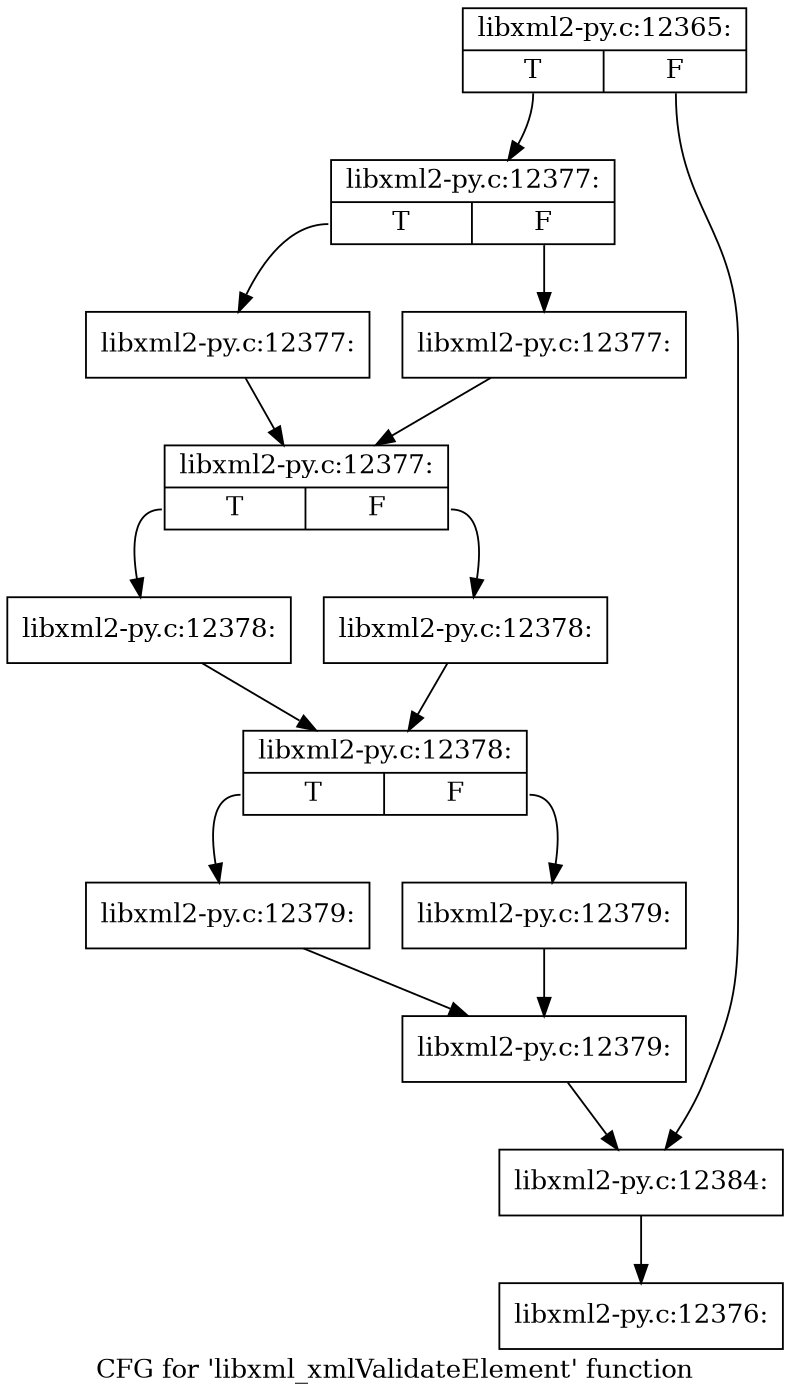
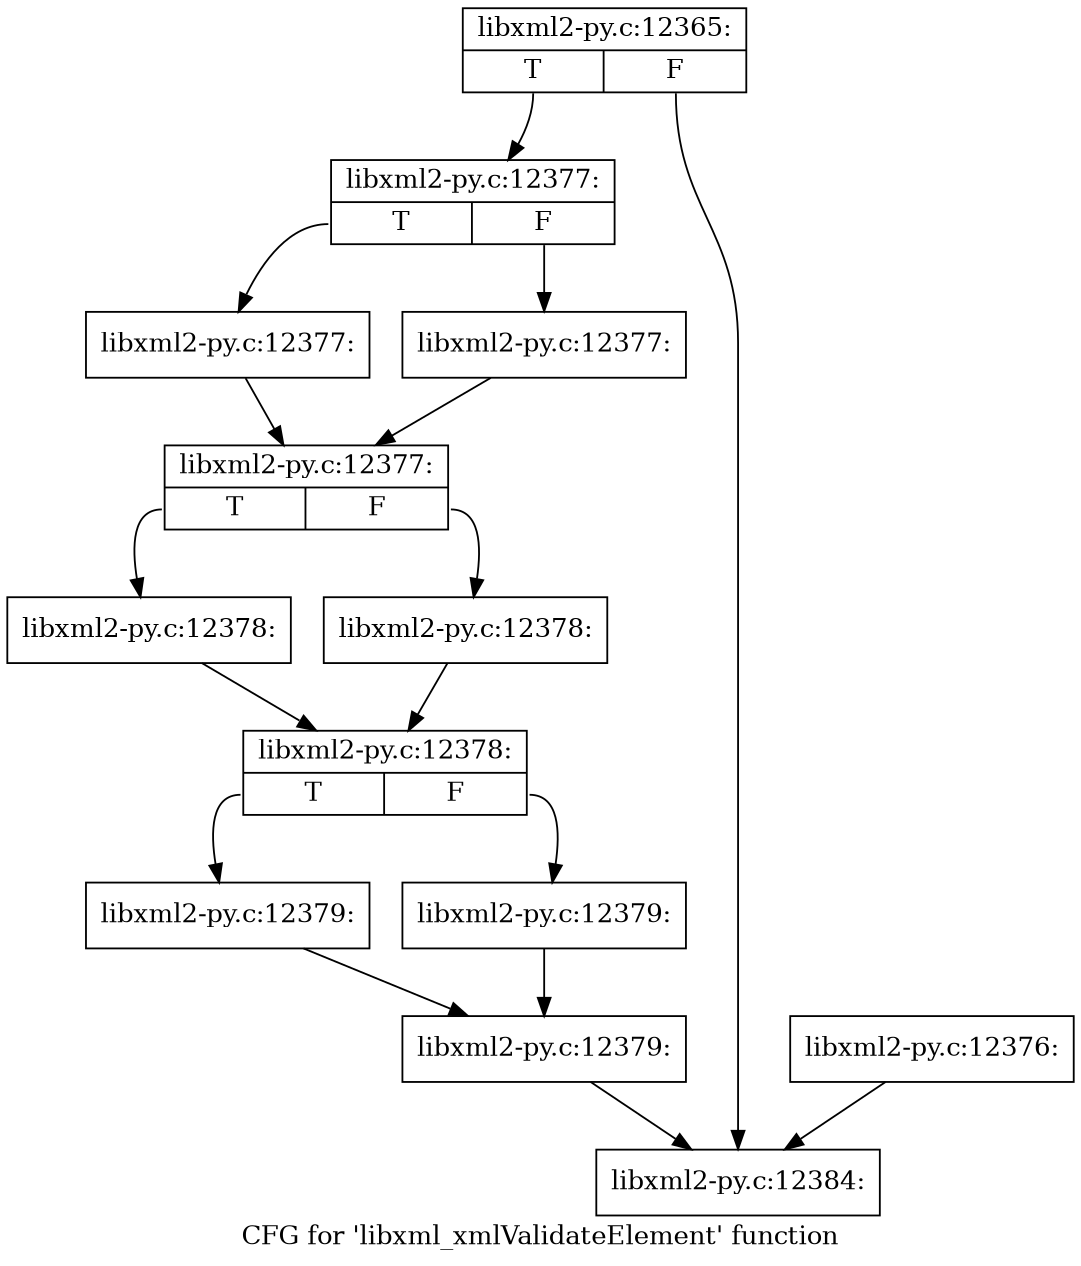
edge "libxml2-py.c:12384:" -> "libxml2-py.c:12376:": reversed
